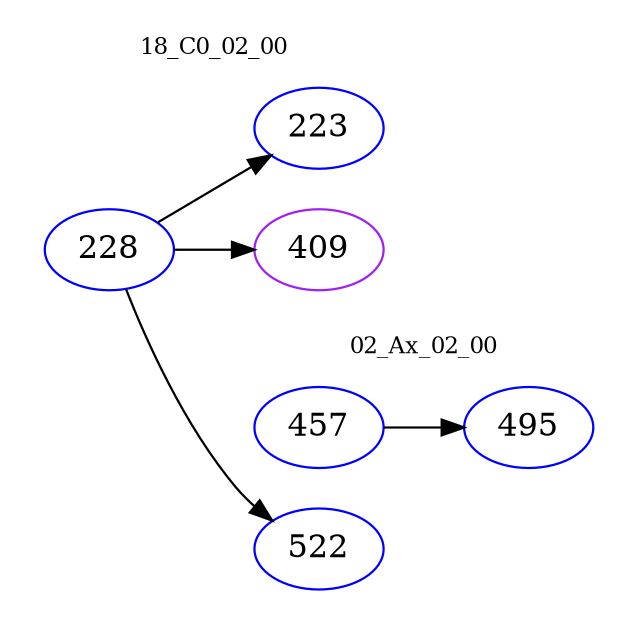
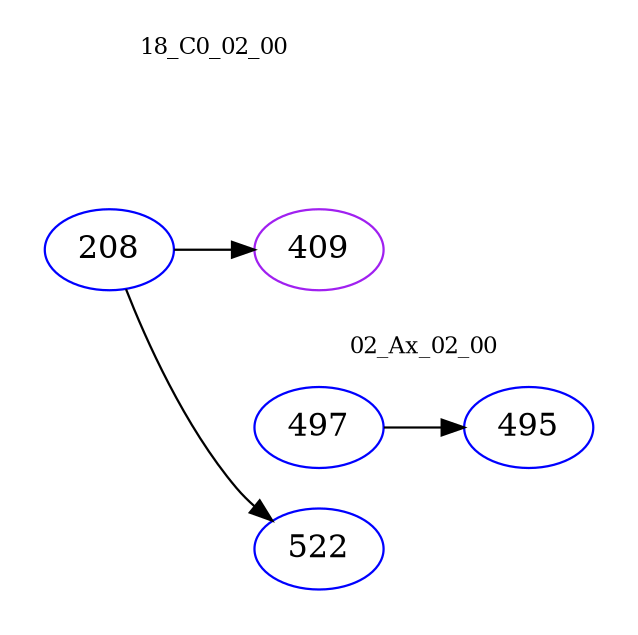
node "223": removed
node "228": label "228" -> "208"
node "457": label "457" -> "497"
